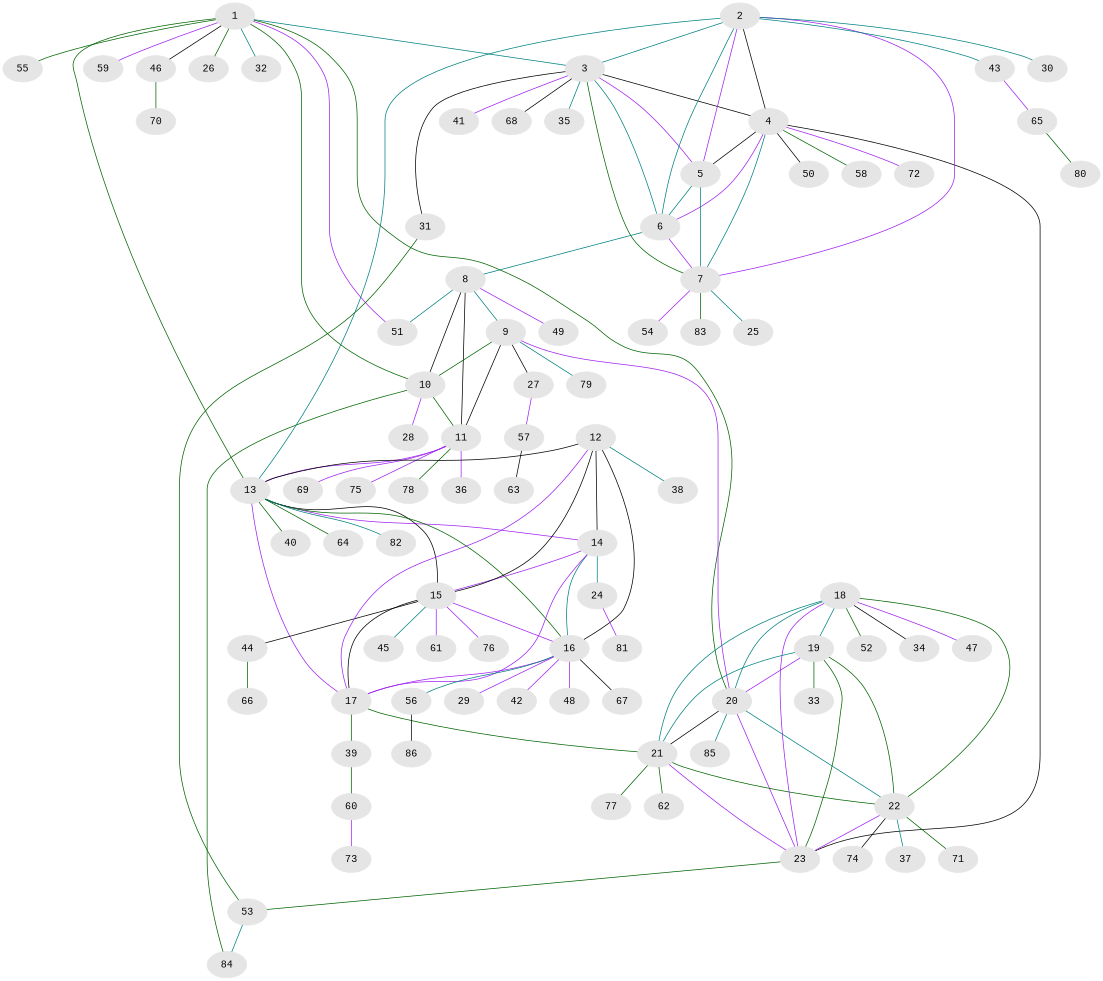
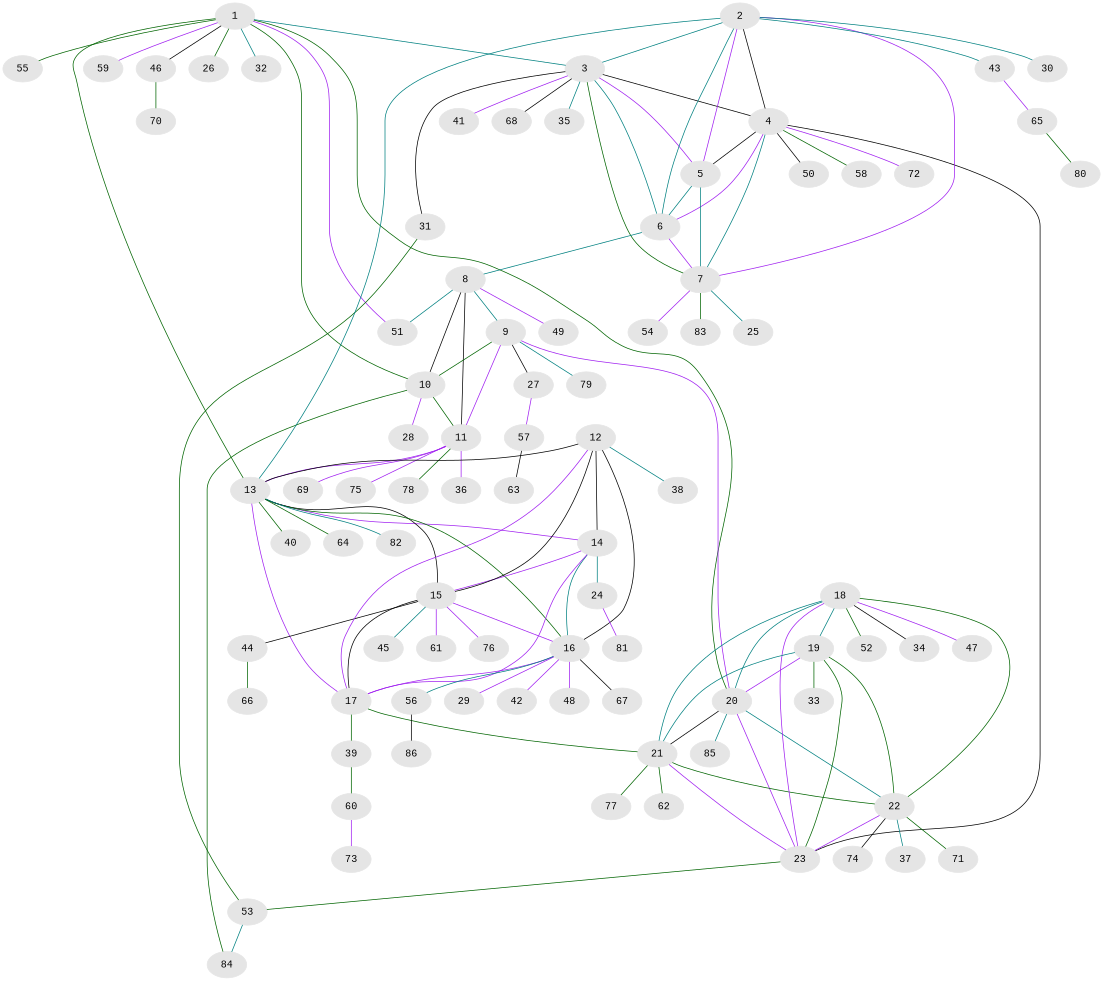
edge "9" -- "11": color black -> purple
